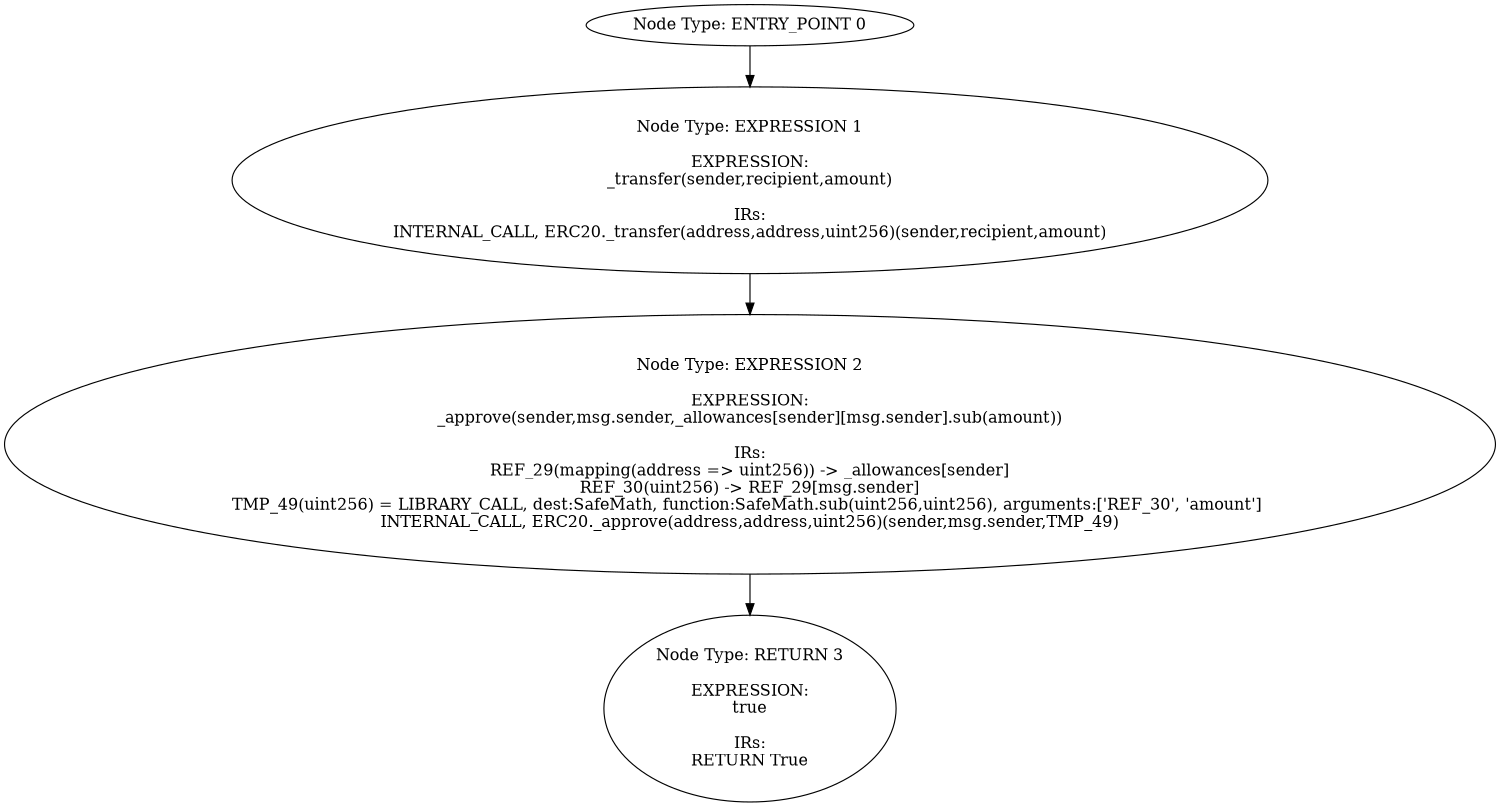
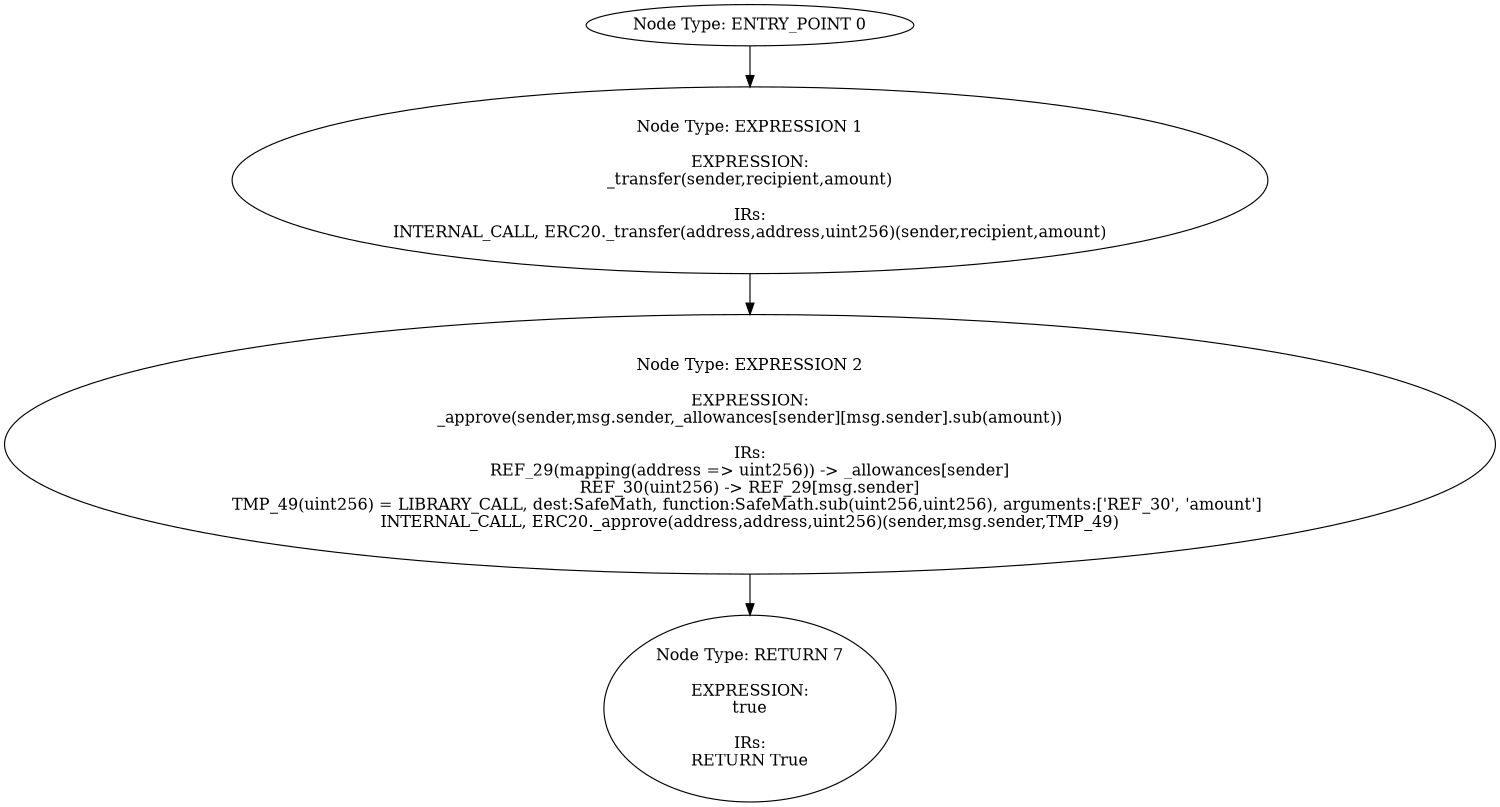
node "Node Type: RETURN 3 EXPRESSION: true IRs: RETURN True": label "Node Type: RETURN 3 EXPRESSION: true IRs: RETURN True" -> "Node Type: RETURN 7 EXPRESSION: true IRs: RETURN True"
